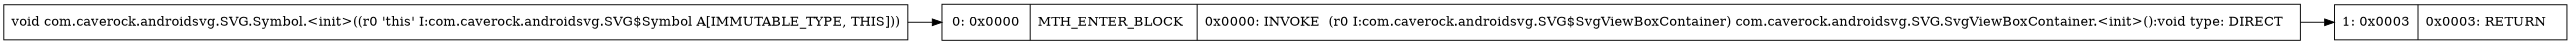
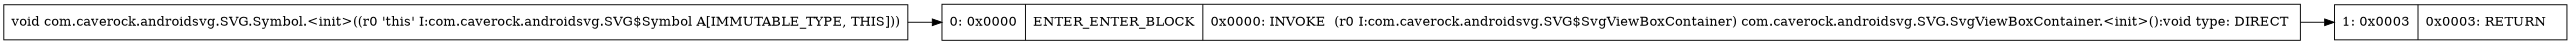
node "0: 0x0000": text "MTH_ENTER_BLOCK" -> "ENTER_ENTER_BLOCK"
